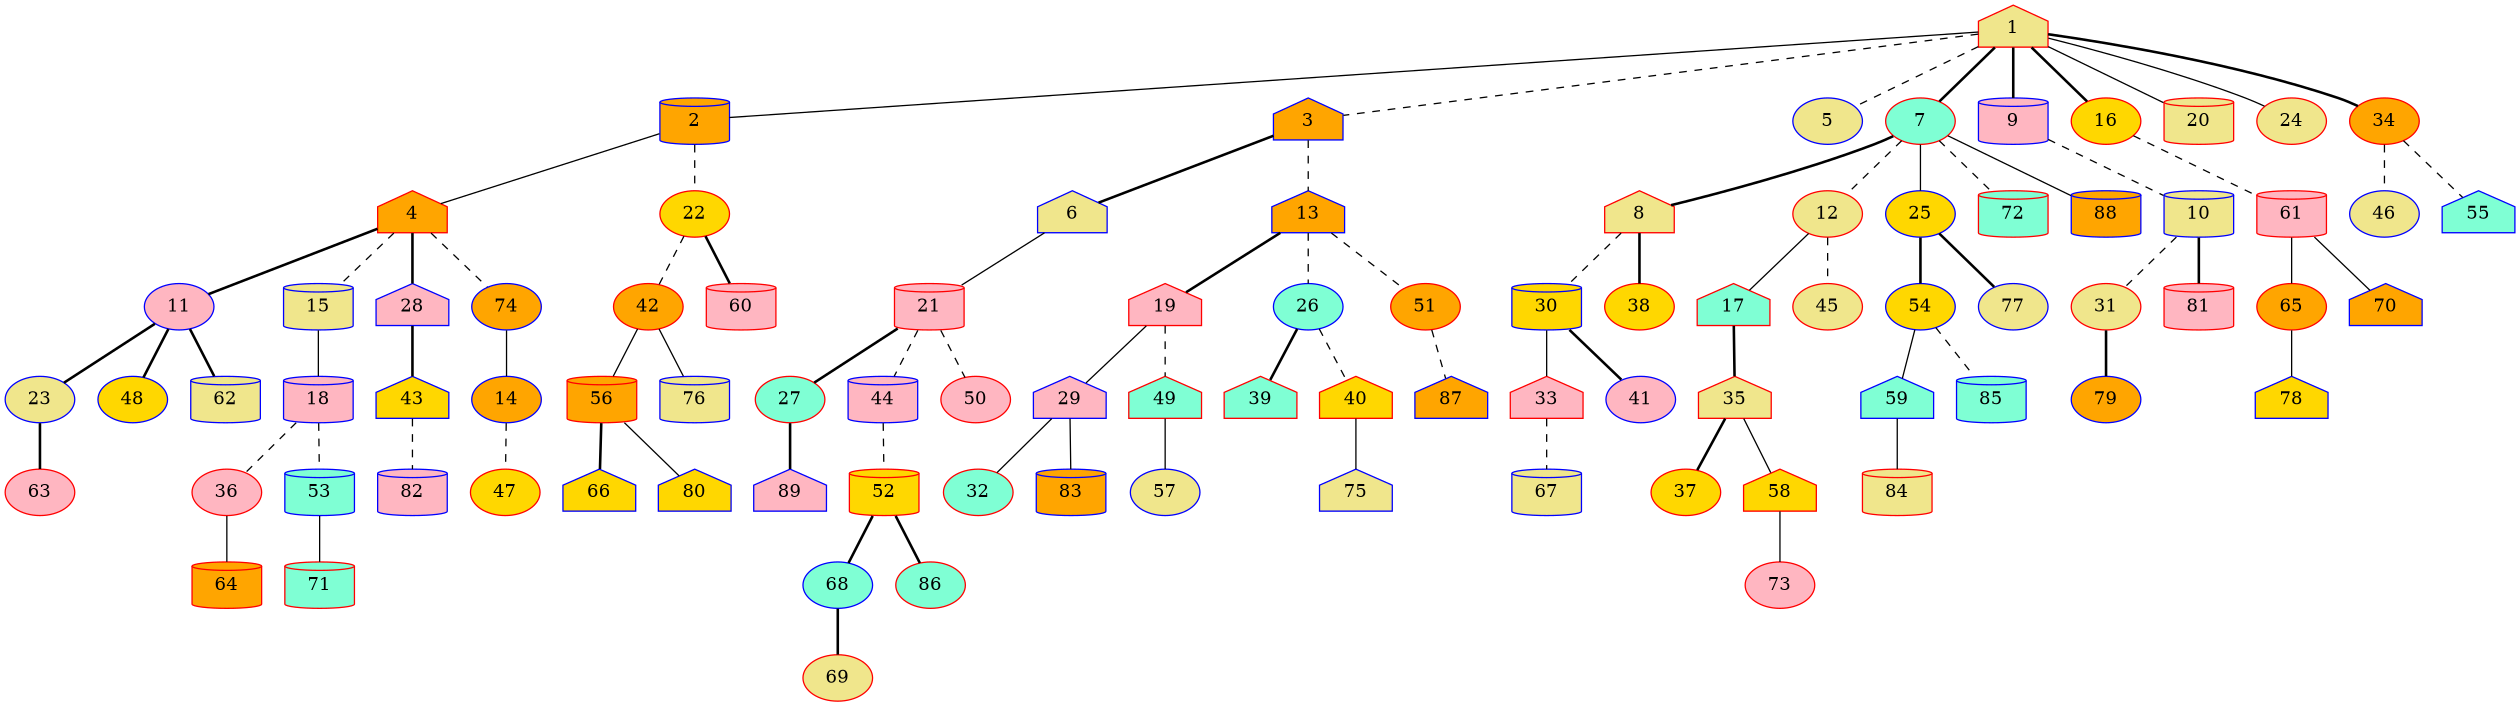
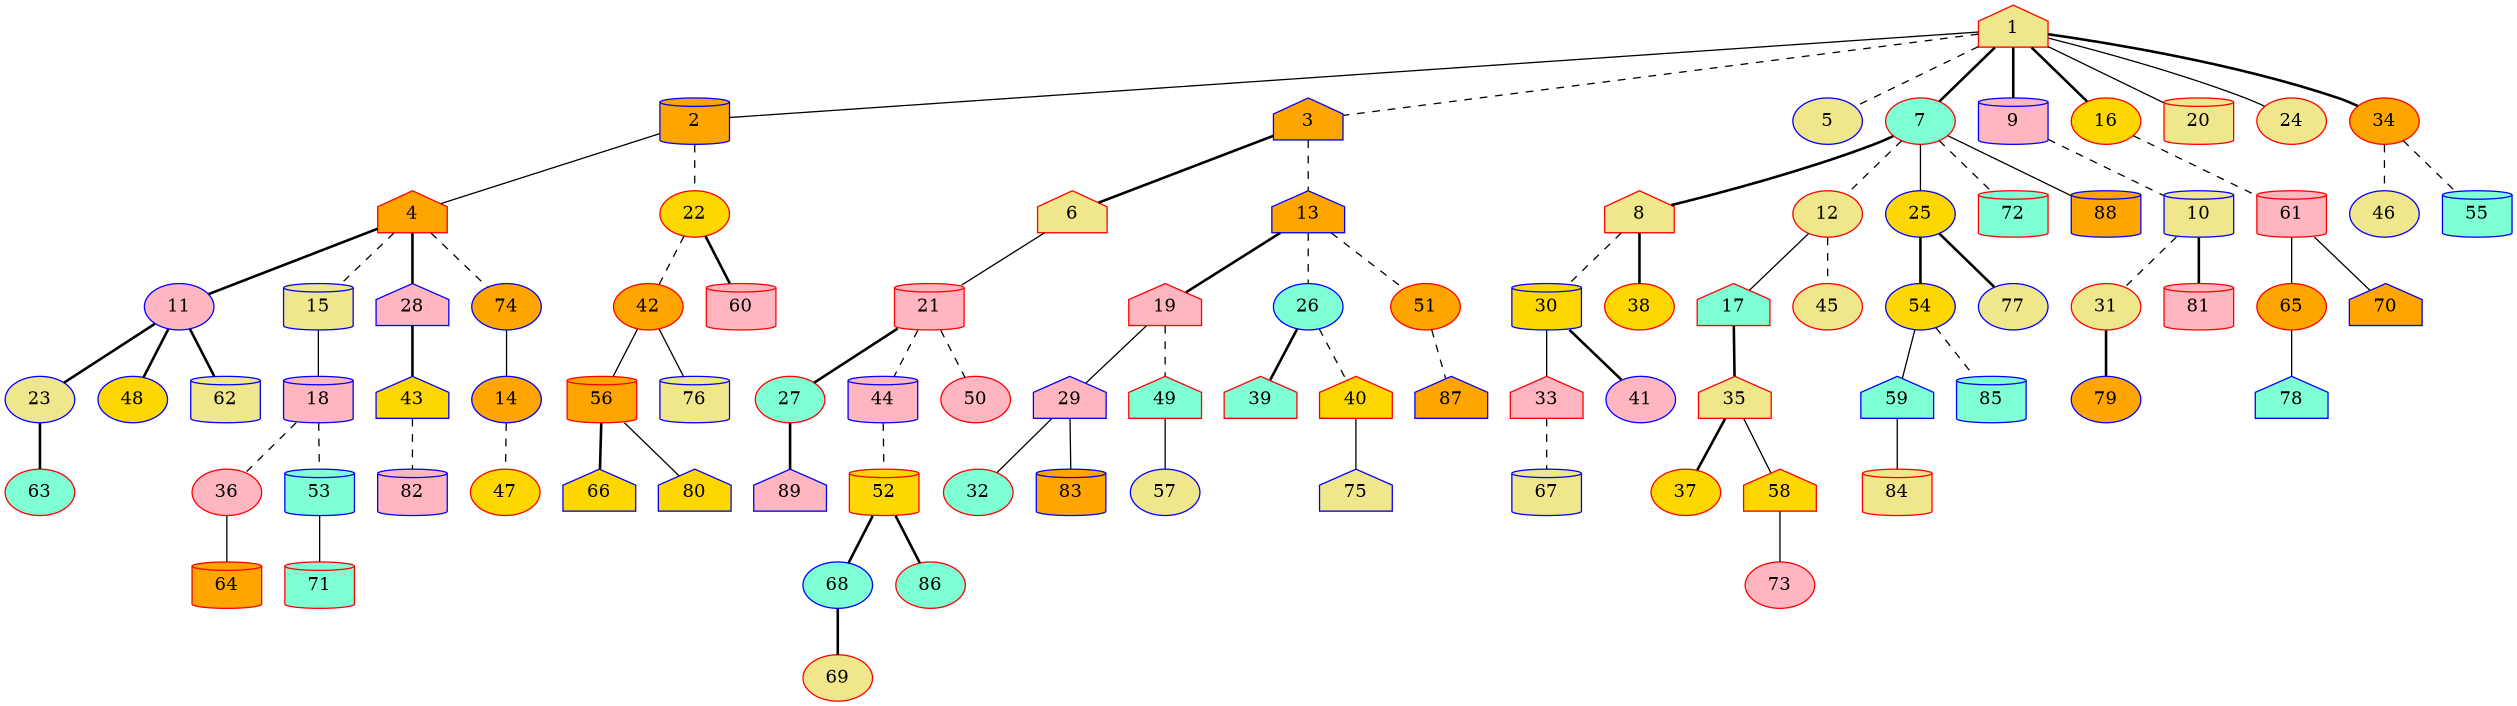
node "6": color blue -> red
node "55": shape house -> cylinder
node "78": fillcolor gold -> aquamarine
node "63": fillcolor lightpink -> aquamarine
